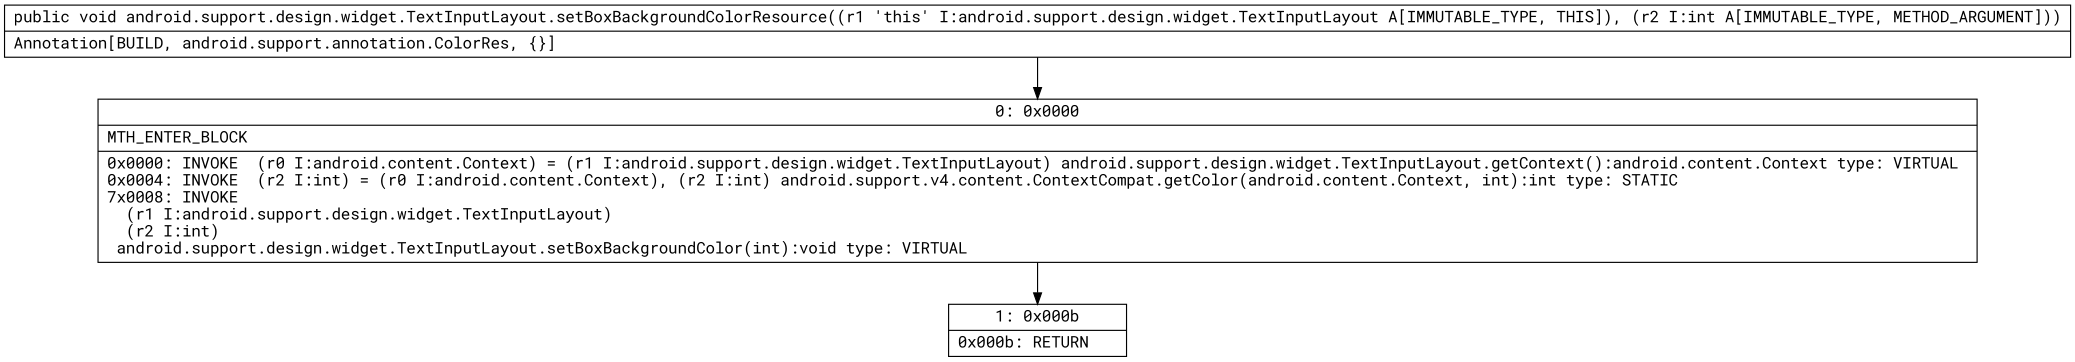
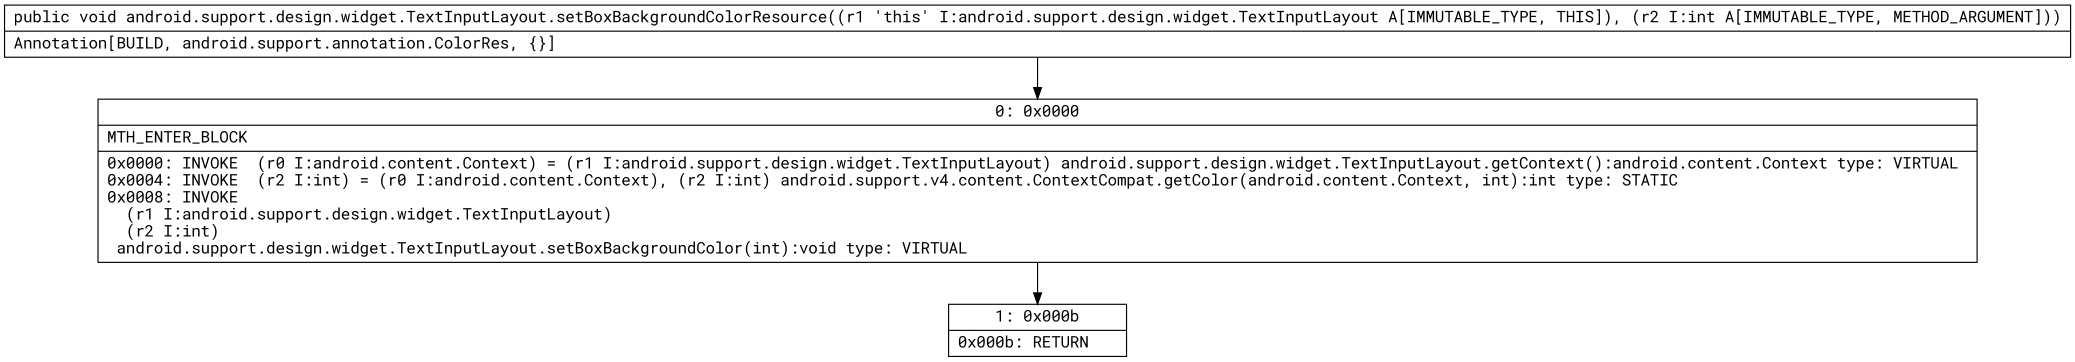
node "0: 0x0000": text "7x0008: INVOKE" -> "0x0008: INVOKE"
